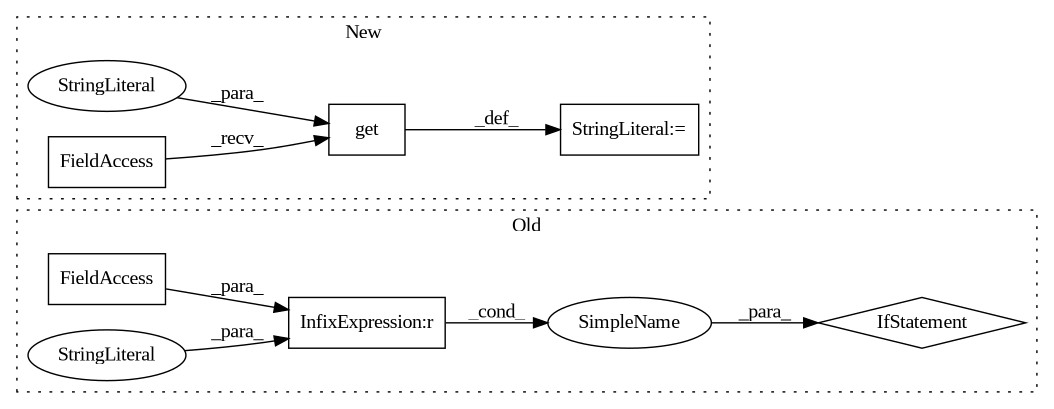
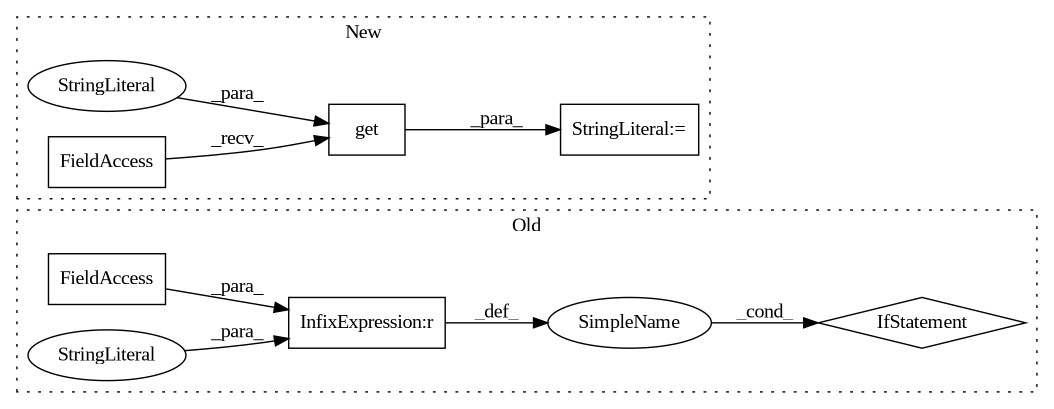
edge "get" -> "StringLiteral:=": label "_def_" -> "_para_"
edge "InfixExpression:r" -> "SimpleName": label "_cond_" -> "_def_"
edge "SimpleName" -> "IfStatement": label "_para_" -> "_cond_"
